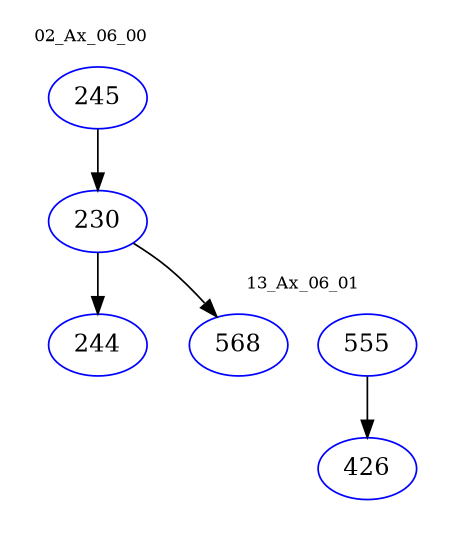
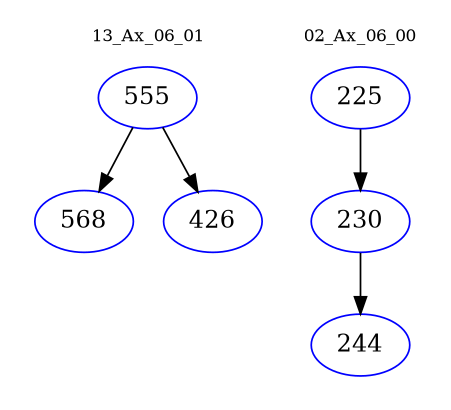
node "245": label "245" -> "225"
edge "230" -> "568": now "555" -> "568"
